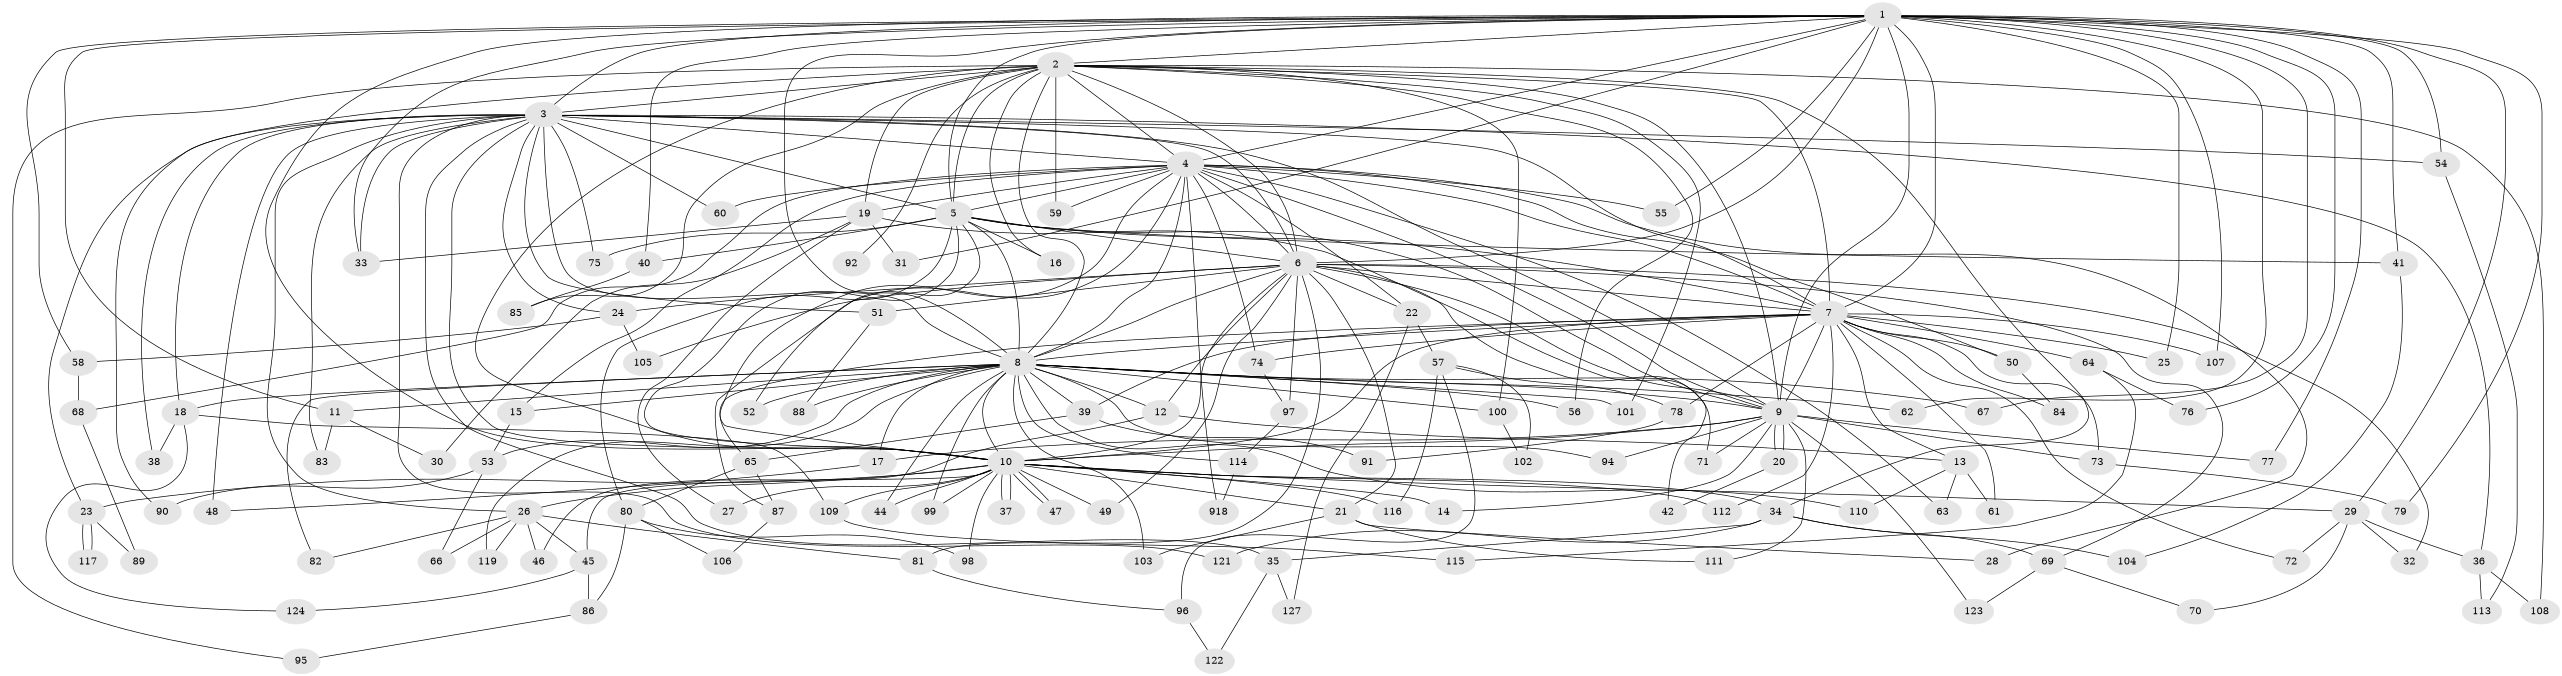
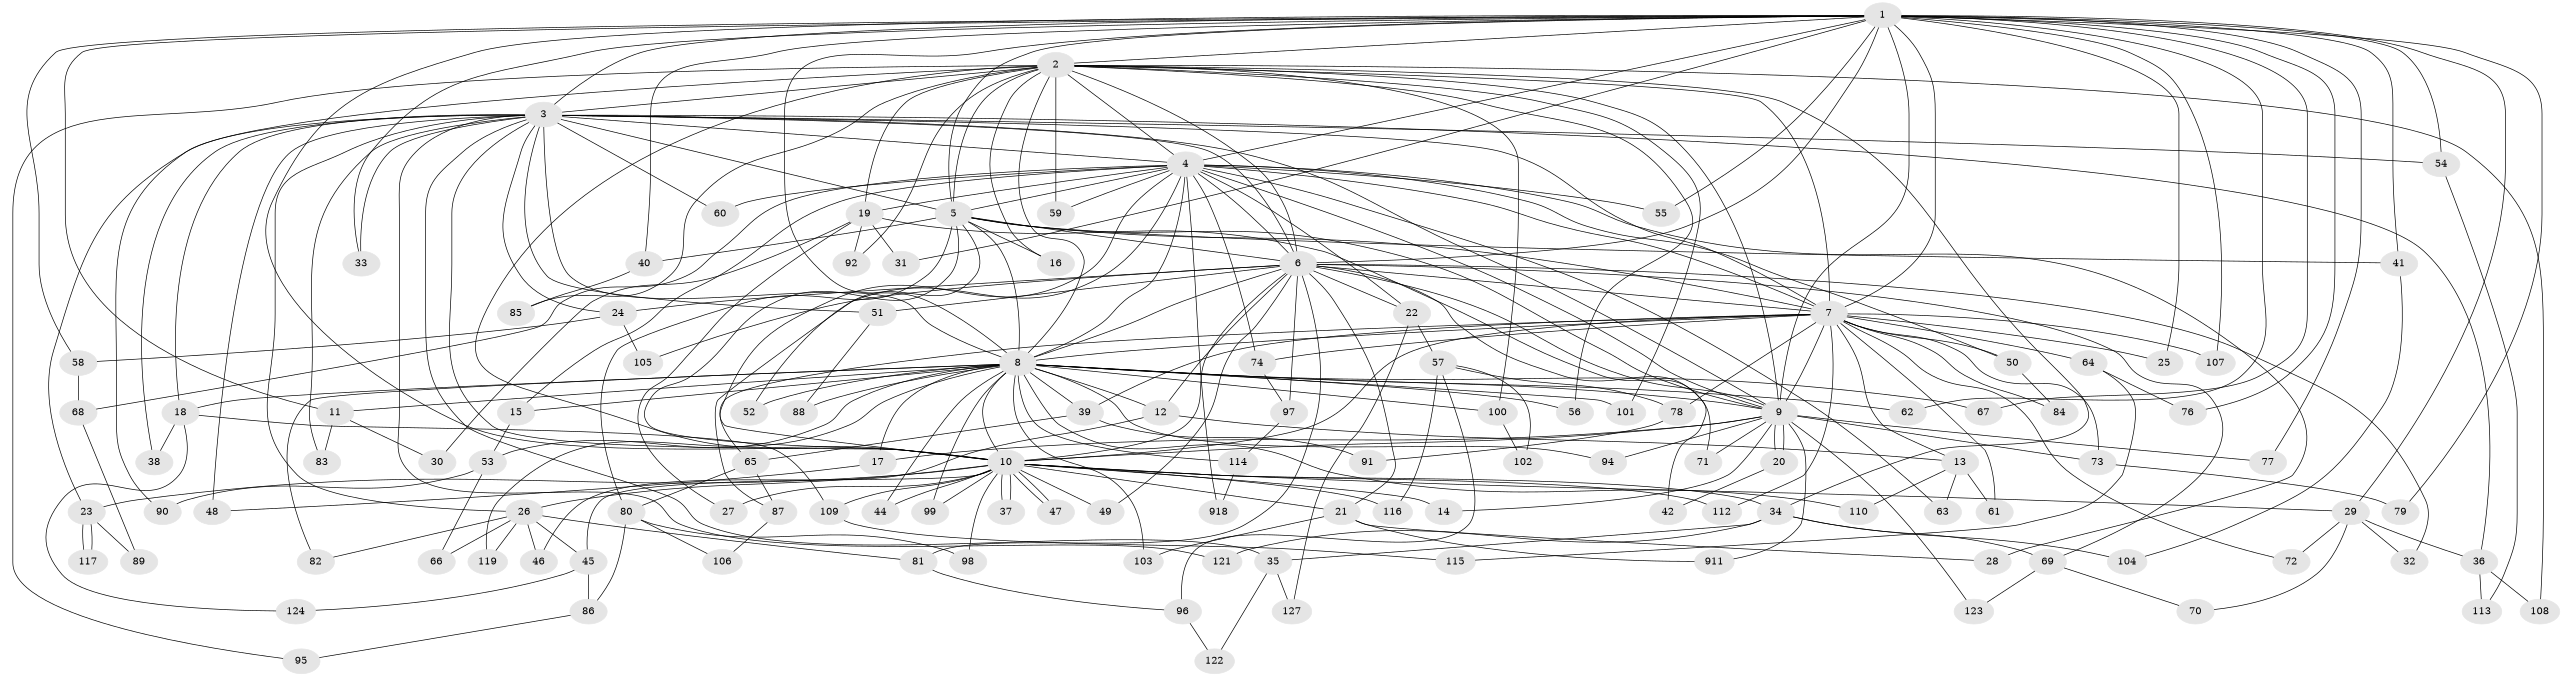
edge "19" -- "33": now "19" -- "92"
node "75": removed
node "111": label "111" -> "911"
